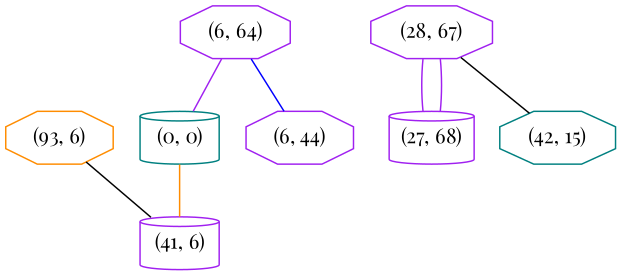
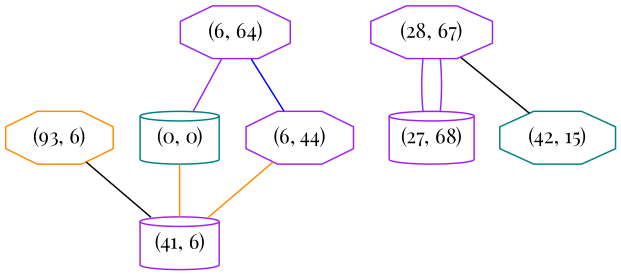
edge "(6, 44)" -- "(41, 6)": added
